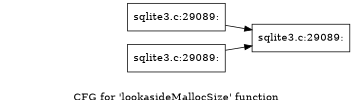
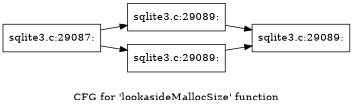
node "sqlite3.c:29087:": added
